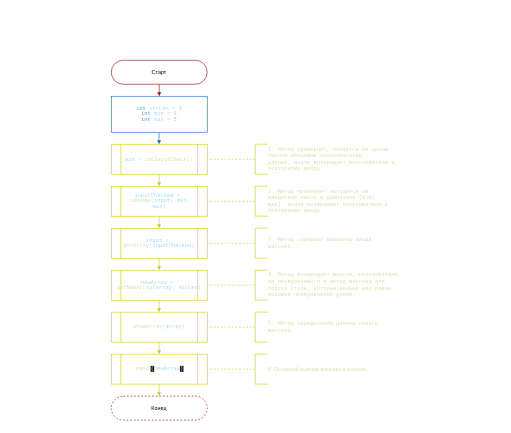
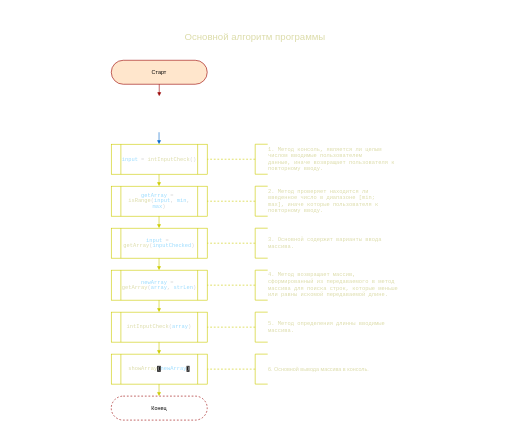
node "Основной алгоритм программы": added
node "Старт": fillcolor #ffffff -> #ffe6cc
node "int strLen = 3 int min = 1 int max = 5": removed
node "min = intInputCheck()": label "min = intInputCheck()" -> "input = intInputCheck()"
node "1. Метод проверяет, является ли целым числом вводимые пользователем данные, иначе возвращает пользователя к повторному вводу.": label "1. Метод проверяет, является ли целым числом вводимые пользователем данные, иначе возвращает пользователя к повторному вводу." -> "1. Метод консоль, является ли целым числом вводимые пользователем данные, иначе возвращает пользователя к повторному вводу."
node "inputChecked = isRange(input, min, max)": label "inputChecked = isRange(input, min, max)" -> "getArray = isRange(input, min, max)"
node "2. Метод проверяет находится ли введенное число в диапазоне [min; max], иначе возвращает пользователя к повторному вводу.": label "2. Метод проверяет находится ли введенное число в диапазоне [min; max], иначе возвращает пользователя к повторному вводу." -> "2. Метод проверяет находится ли введенное число в диапазоне [min; max], иначе которые пользователя к повторному вводу."
node "3. Метод содержит варианты ввода массива.": label "3. Метод содержит варианты ввода массива." -> "3. Основной содержит варианты ввода массива."
node "newArray = getNewArray(array, strLen)": label "newArray = getNewArray(array, strLen)" -> "newArray = getArray(array, strLen)"
node "4. Метод возвращает массив, пользователя из передаваемого в метод массива для поиска строк, которые меньше или равны искомой передаваемой длине.": label "4. Метод возвращает массив, пользователя из передаваемого в метод массива для поиска строк, которые меньше или равны искомой передаваемой длине." -> "4. Метод возвращает массив, сформированный из передаваемого в метод массива для поиска строк, которые меньше или равны искомой передаваемой длине."
node "showArray(array)": label "showArray(array)" -> "intInputCheck(array)"
node "5. Метод определения длинны нового массива.": label "5. Метод определения длинны нового массива." -> "5. Метод определения длинны вводимые массива."
node "input(newArray)": label "input(newArray)" -> "showArray(newArray)"
